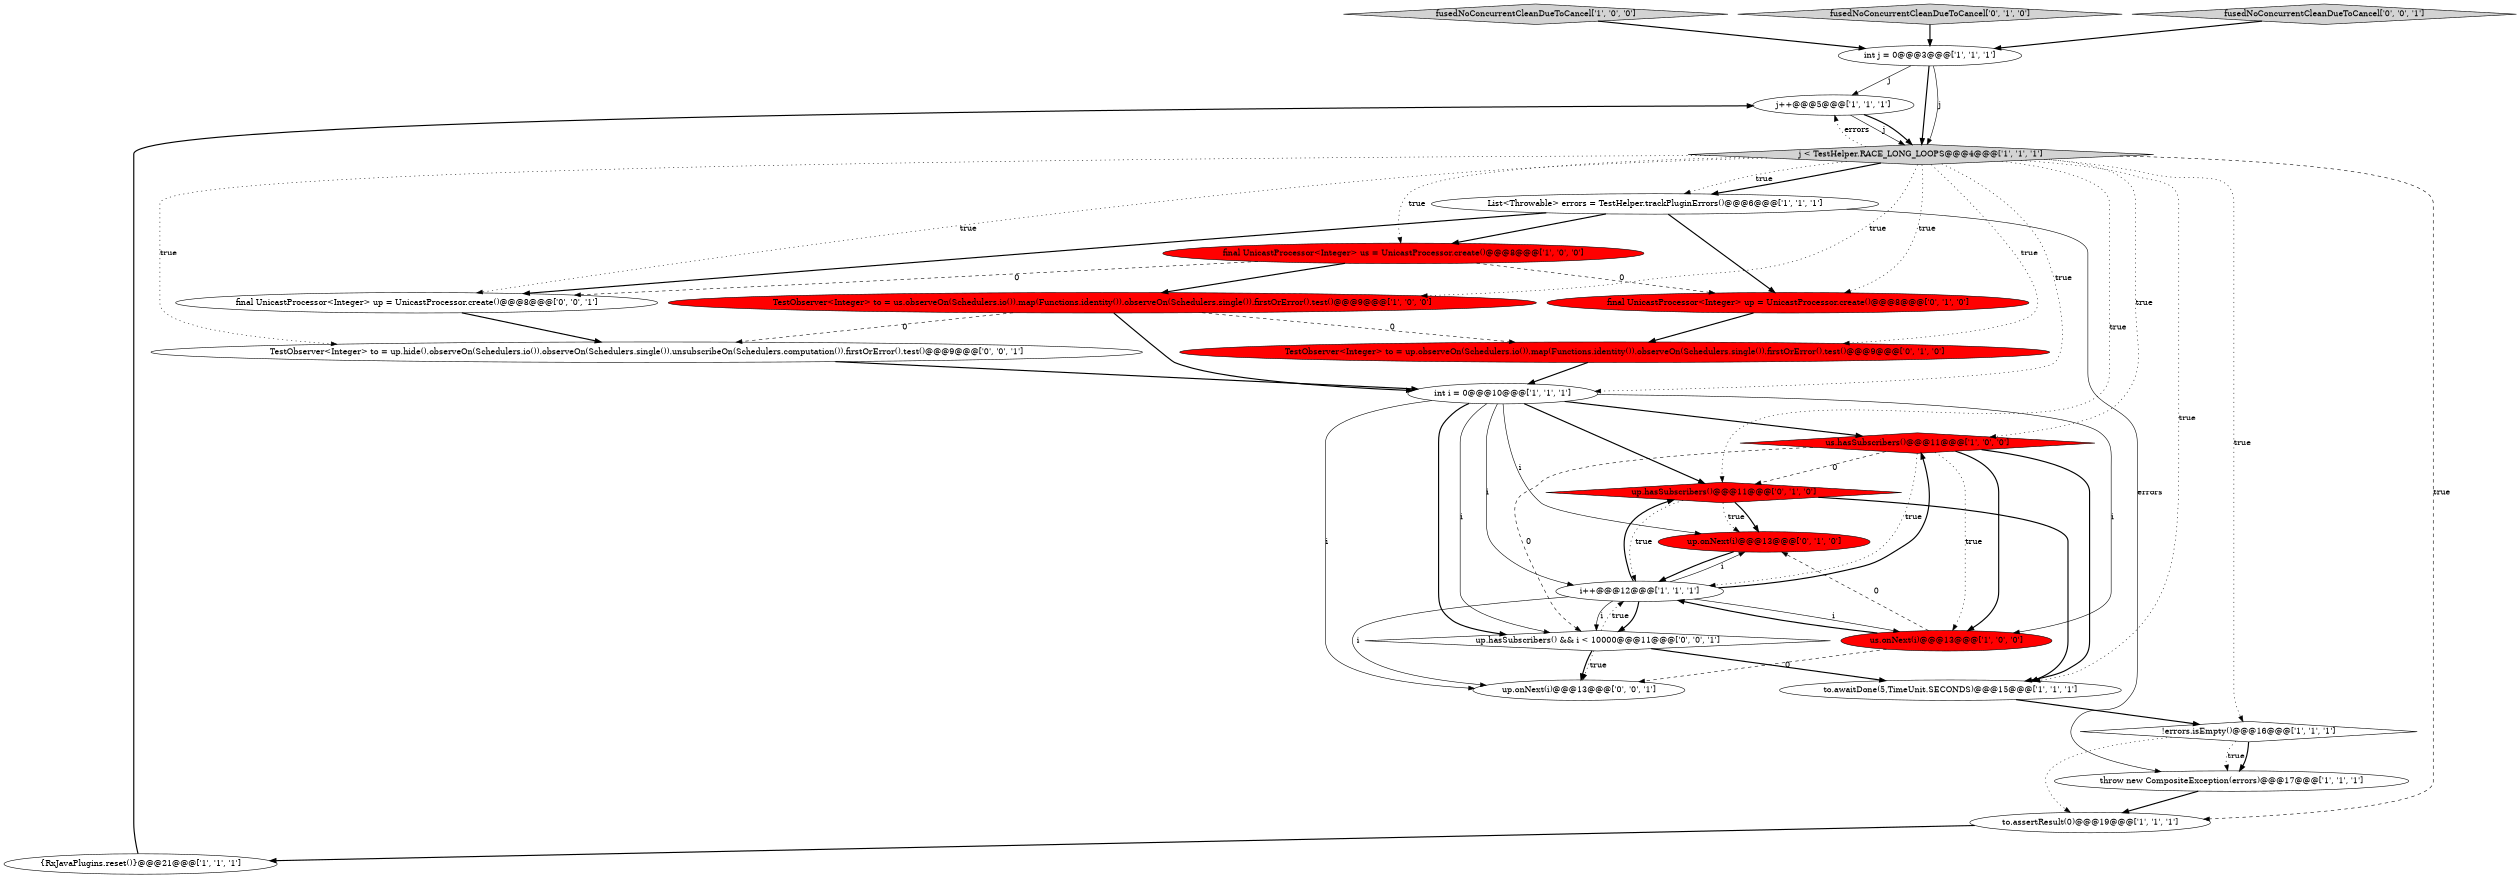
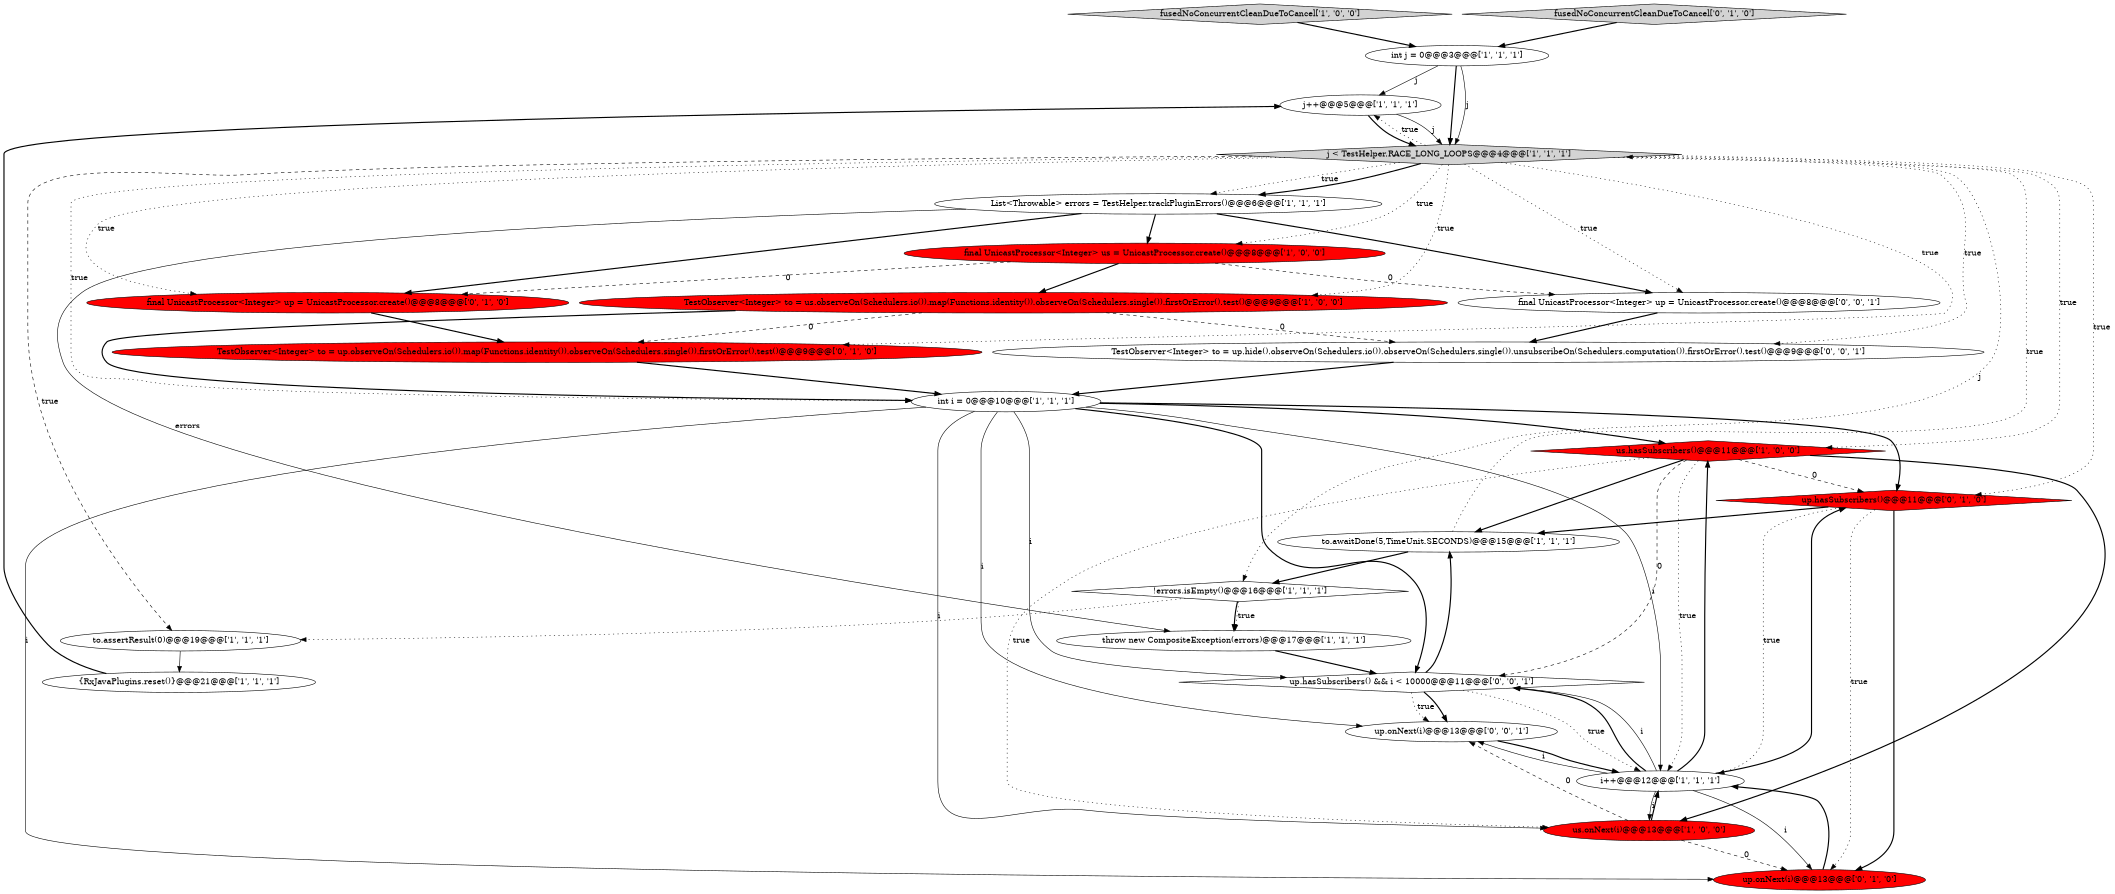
node "fusedNoConcurrentCleanDueToCancel['0', '0', '1']": removed
edge "j < TestHelper.RACE_LONG_LOOPS@@@4@@@['1', '1', '1']" -> "j++@@@5@@@['1', '1', '1']": label "errors" -> "true"
edge "j < TestHelper.RACE_LONG_LOOPS@@@4@@@['1', '1', '1']" -> "to.awaitDone(5,TimeUnit.SECONDS)@@@15@@@['1', '1', '1']": reversed
edge "j < TestHelper.RACE_LONG_LOOPS@@@4@@@['1', '1', '1']" -> "!errors.isEmpty()@@@16@@@['1', '1', '1']": label "true" -> "j"
edge "up.onNext(i)@@@13@@@['0', '0', '1']" -> "i++@@@12@@@['1', '1', '1']": added
edge "throw new CompositeException(errors)@@@17@@@['1', '1', '1']" -> "to.assertResult(0)@@@19@@@['1', '1', '1']": now "throw new CompositeException(errors)@@@17@@@['1', '1', '1']" -> "up.hasSubscribers() && i < 10000@@@11@@@['0', '0', '1']"
edge "to.assertResult(0)@@@19@@@['1', '1', '1']" -> "{RxJavaPlugins.reset()}@@@21@@@['1', '1', '1']": style bold -> solid
